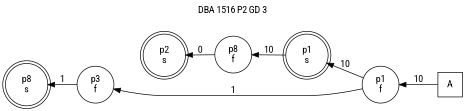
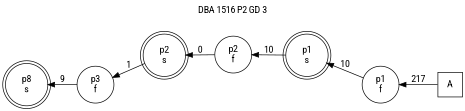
node "p8 f": label "p8 f" -> "p2 f"
edge "p3 f" -> "p8 s": label "1" -> "9"
edge "A" -> "p1 f": label "10" -> "217"
edge "p1 f" -> "p3 f": now "p2 s" -> "p3 f"
